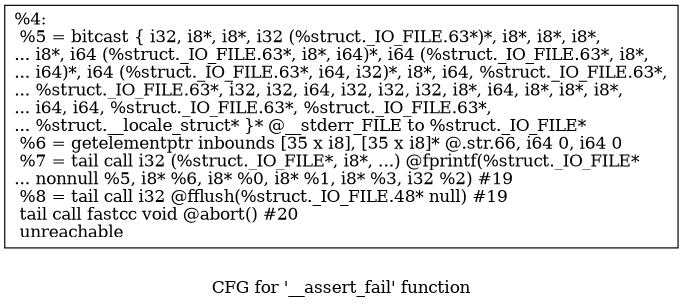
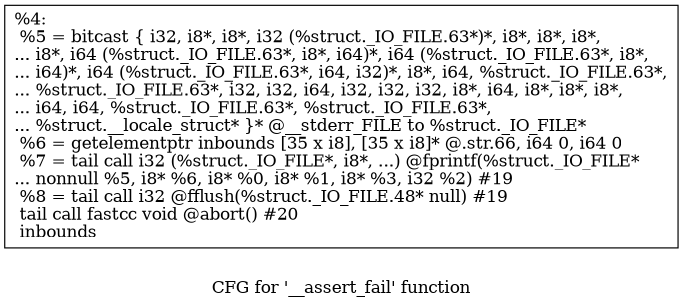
node "%4:": text "unreachable" -> "inbounds"
